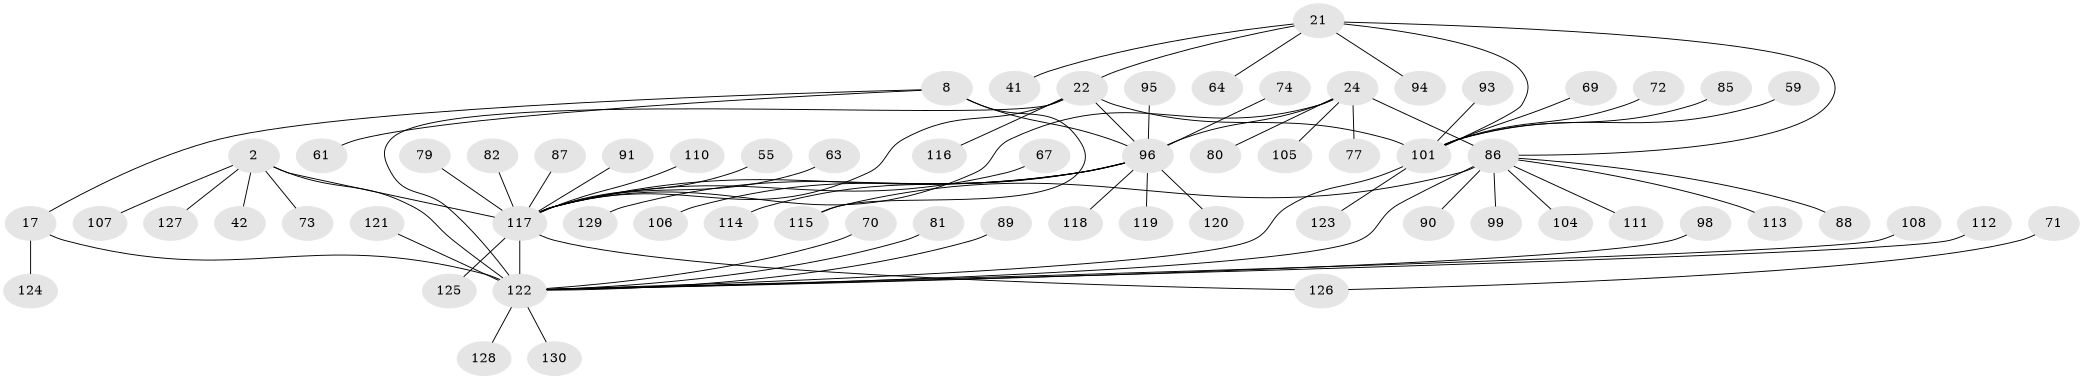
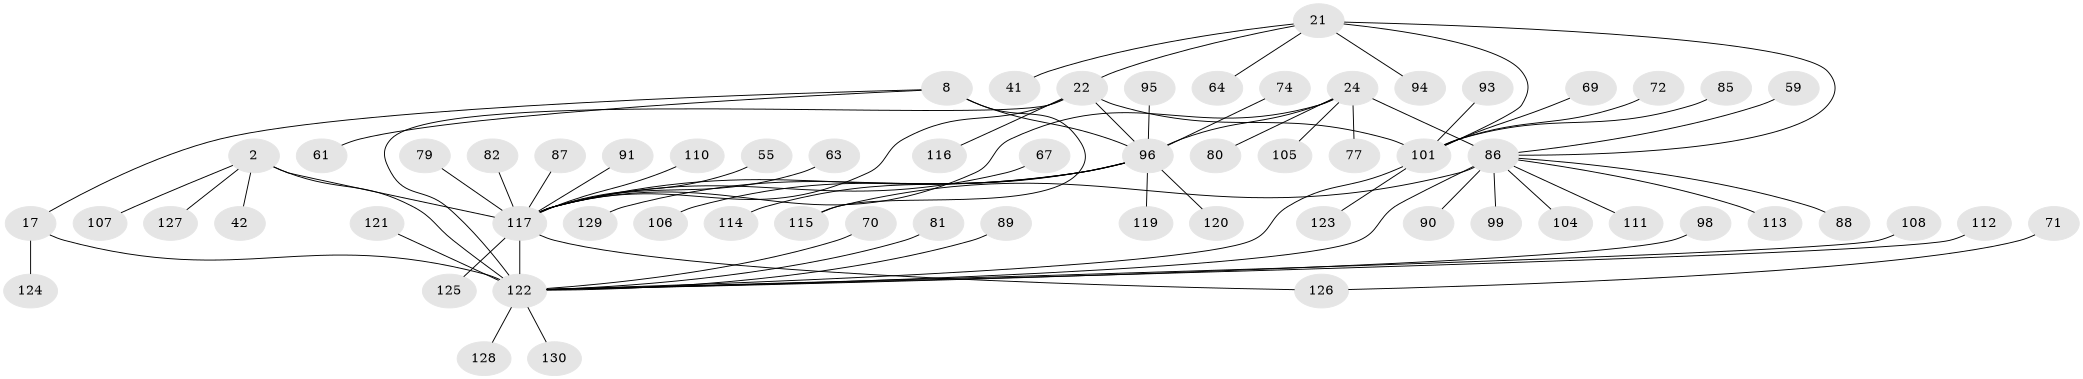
edge "59" -- "101": now "59" -- "86"
node "73": removed
node "118": removed
